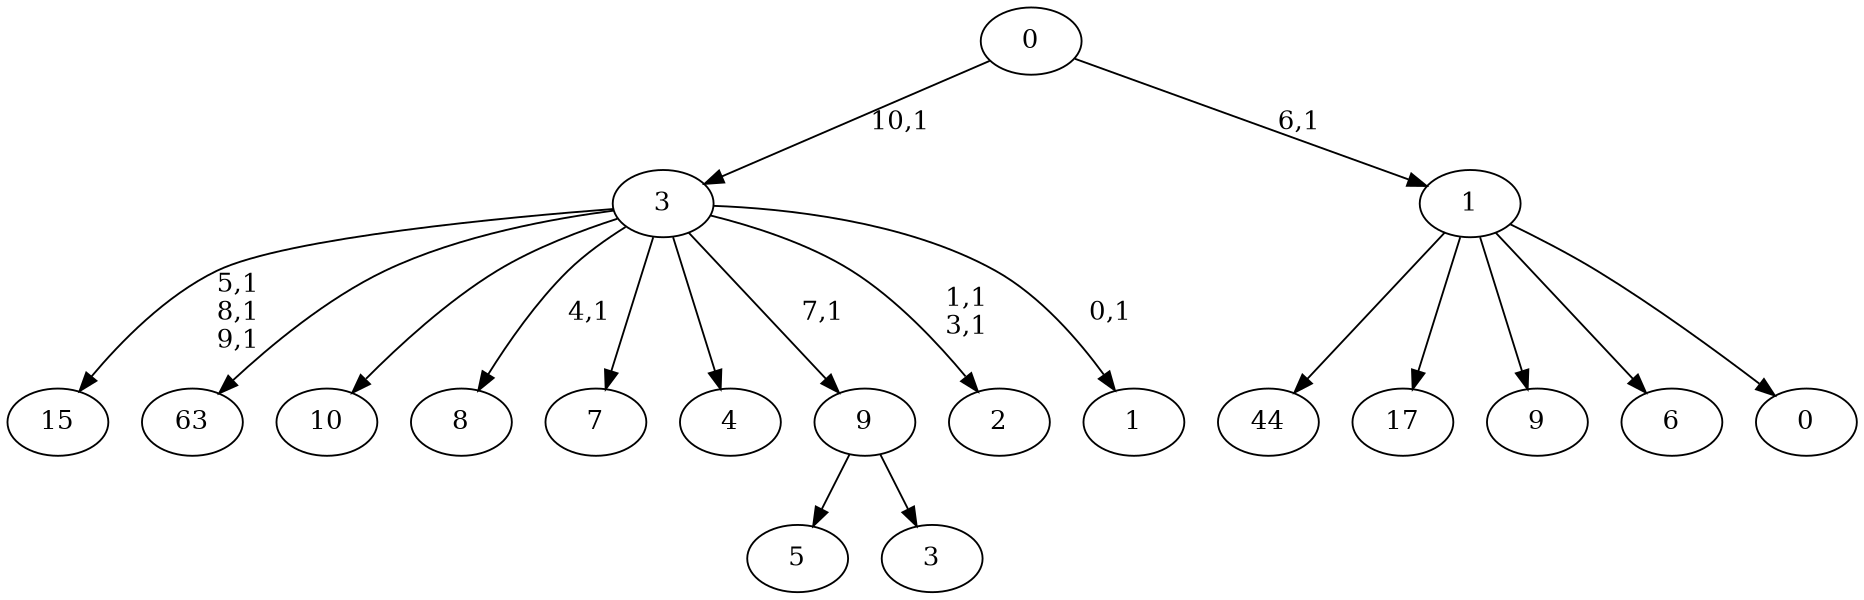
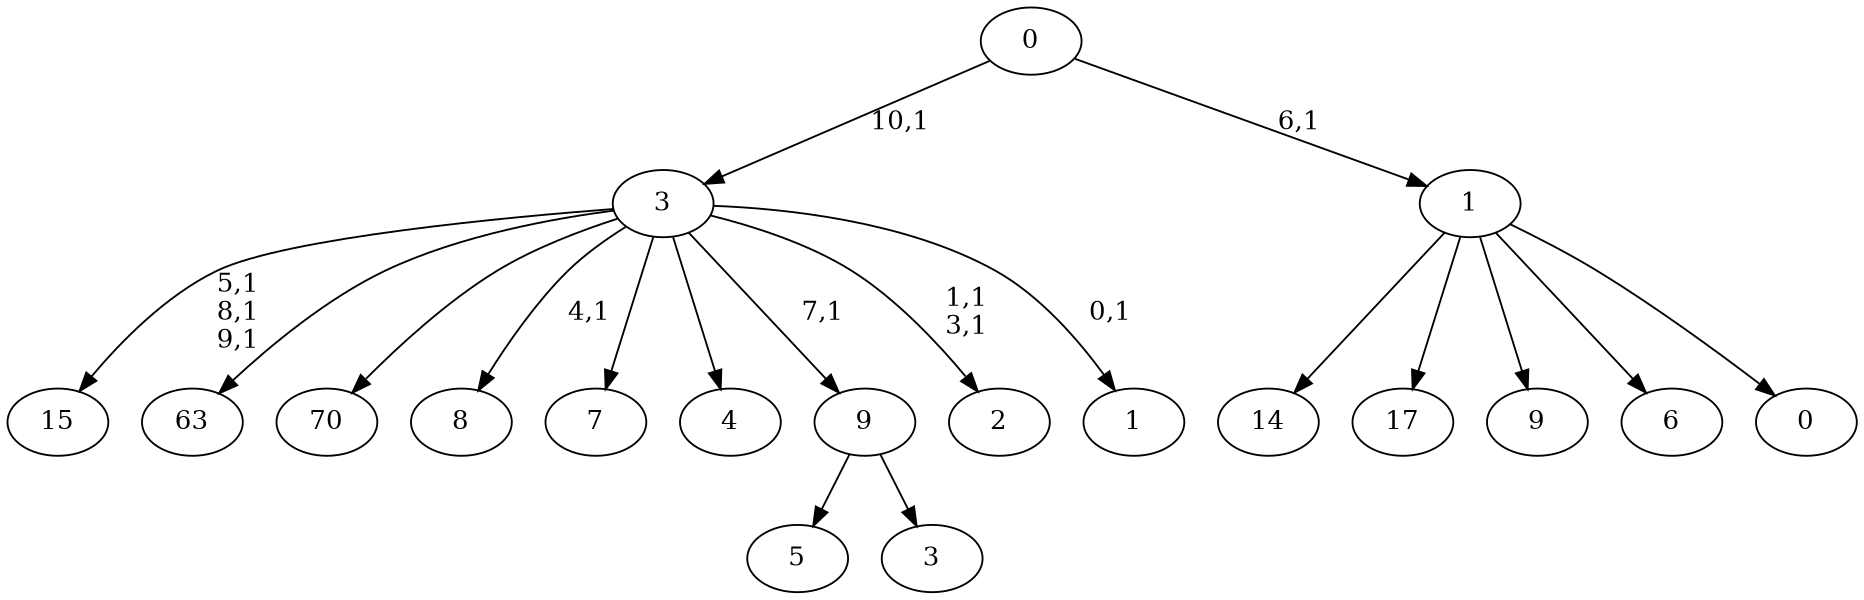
node "10": label "10" -> "70"
node "44": label "44" -> "14"
